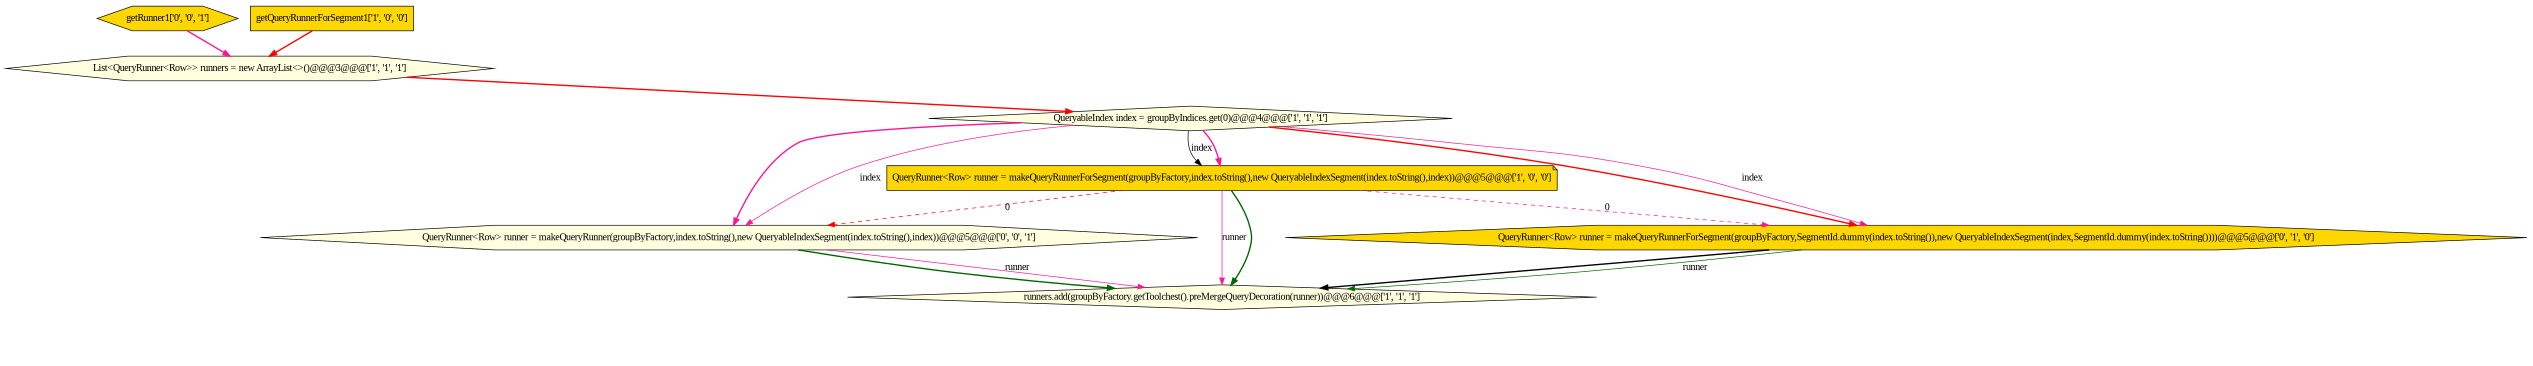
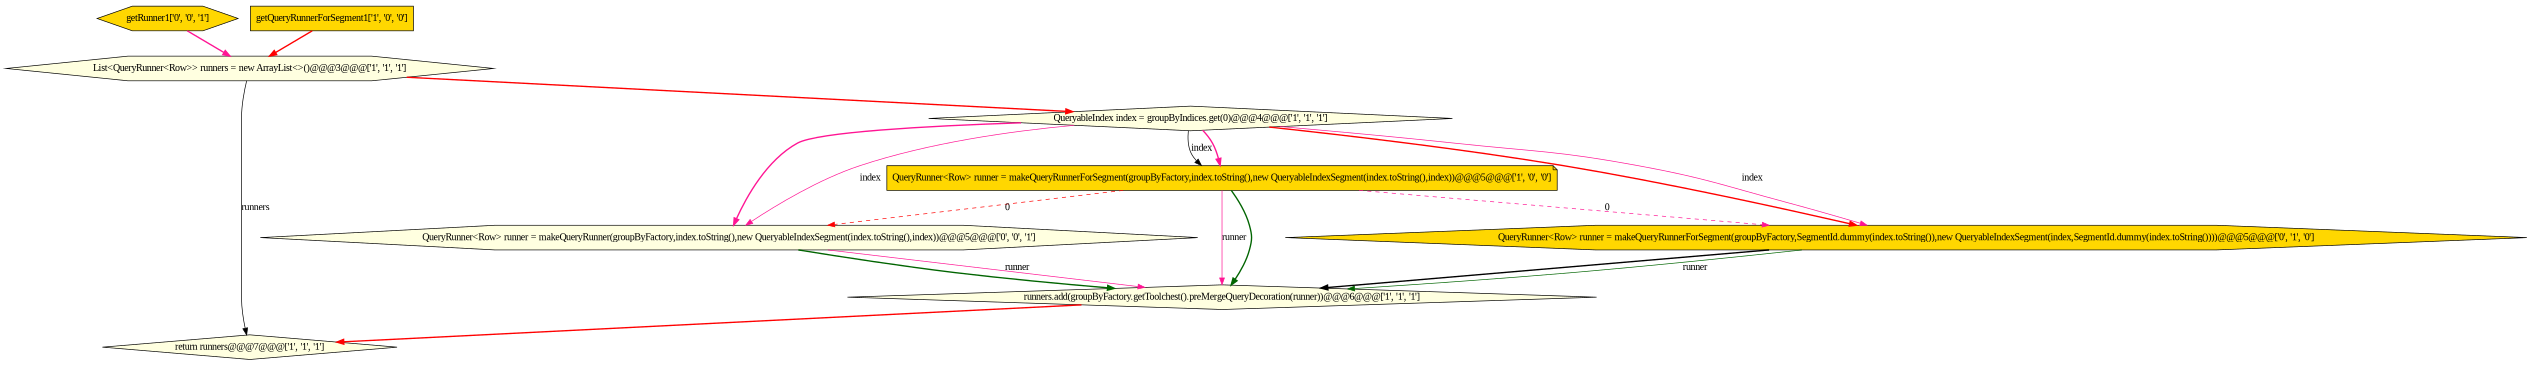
node "return runners@@@7@@@['1', '1', '1']": added
